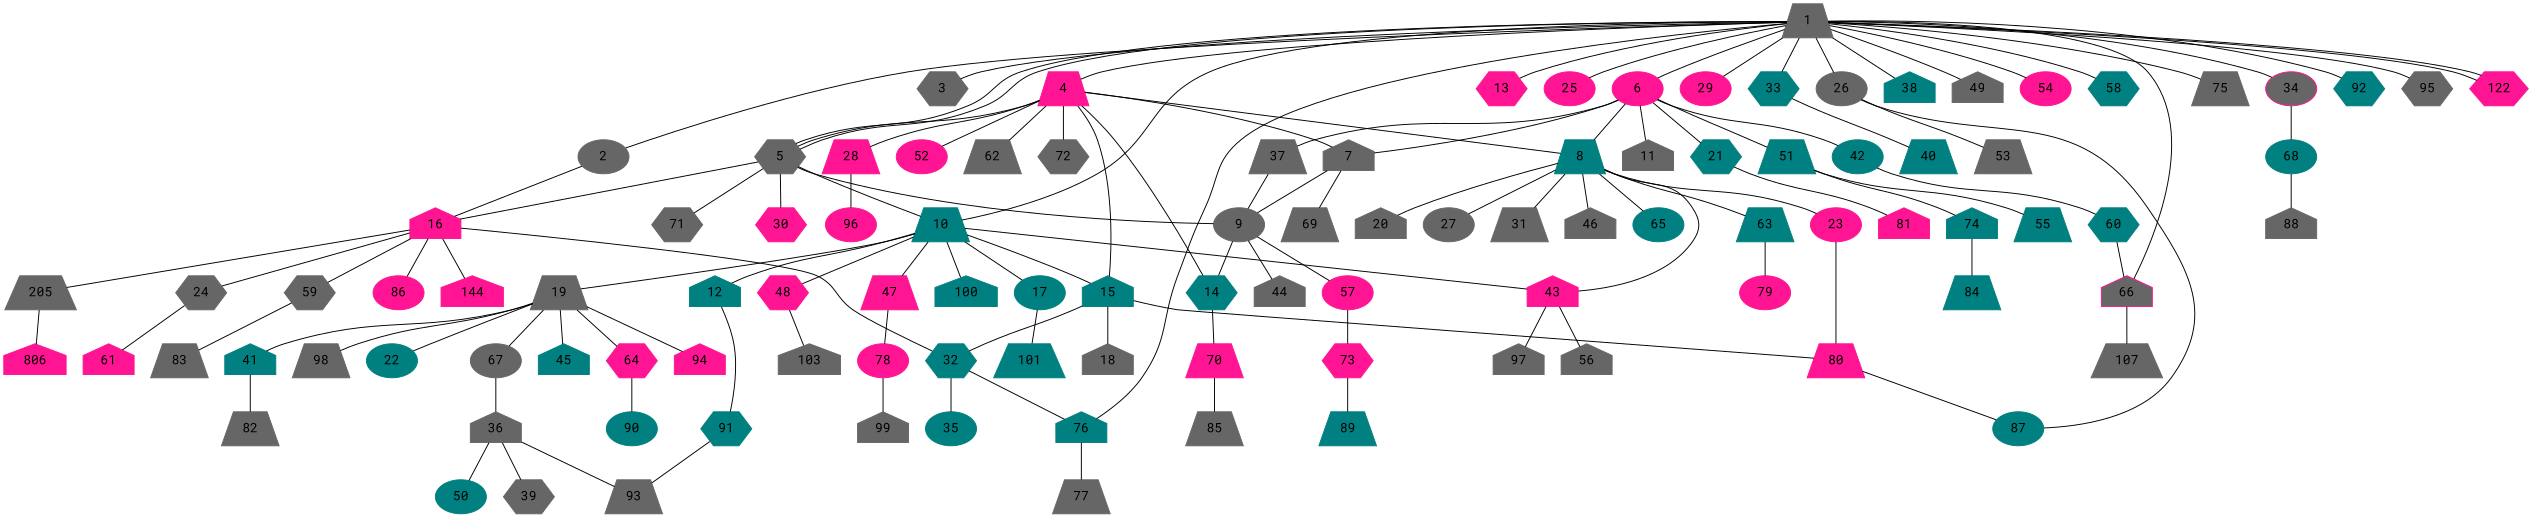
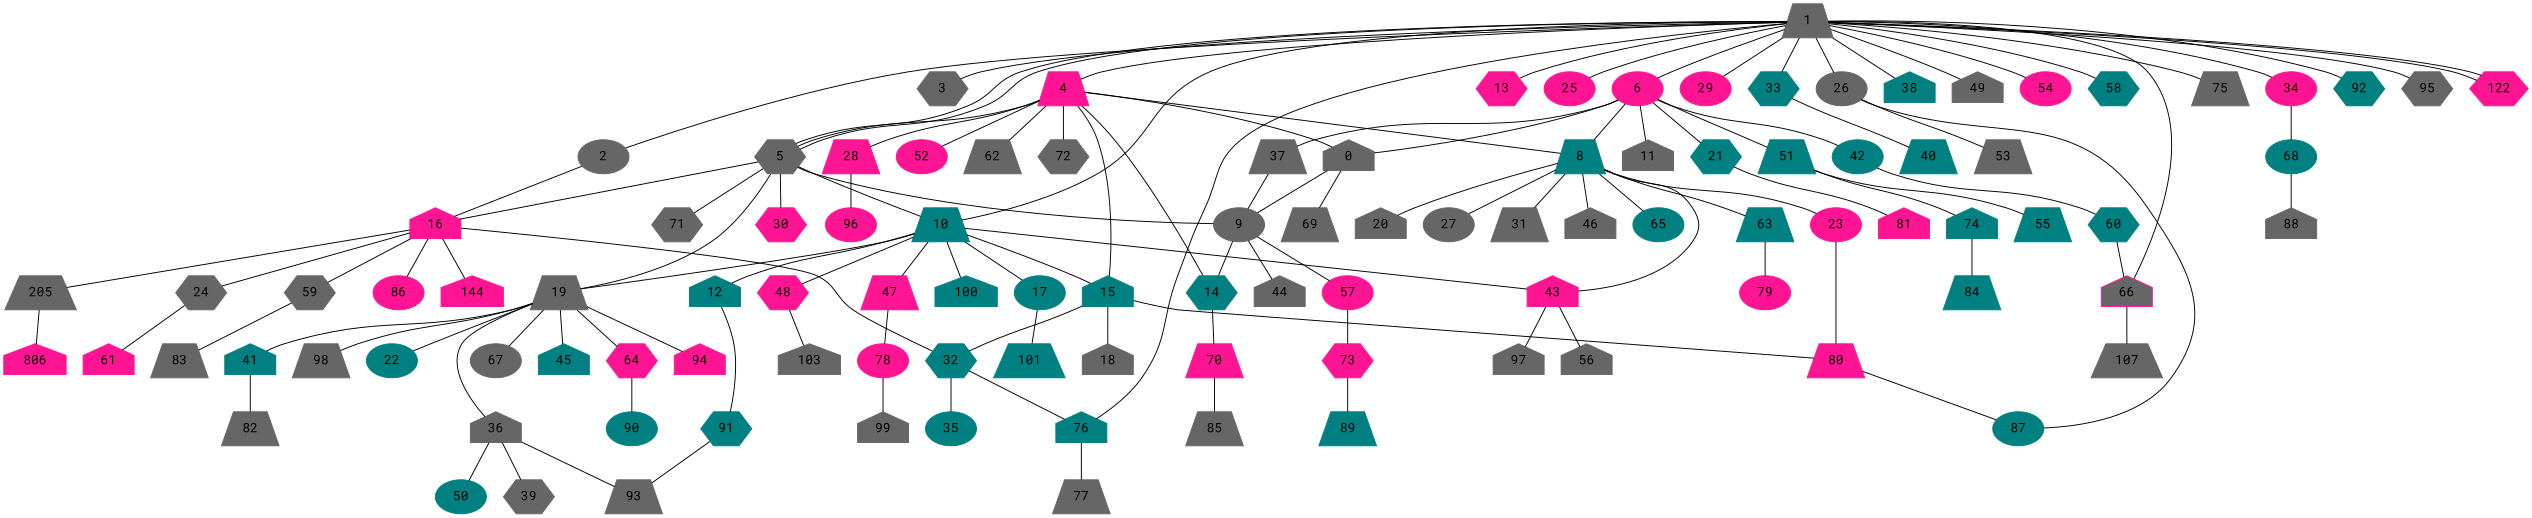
node "34": fillcolor gray40 -> deeppink
node "7": label "7" -> "0"
edge "5" -- "19": added
edge "67" -- "36": now "19" -- "36"
